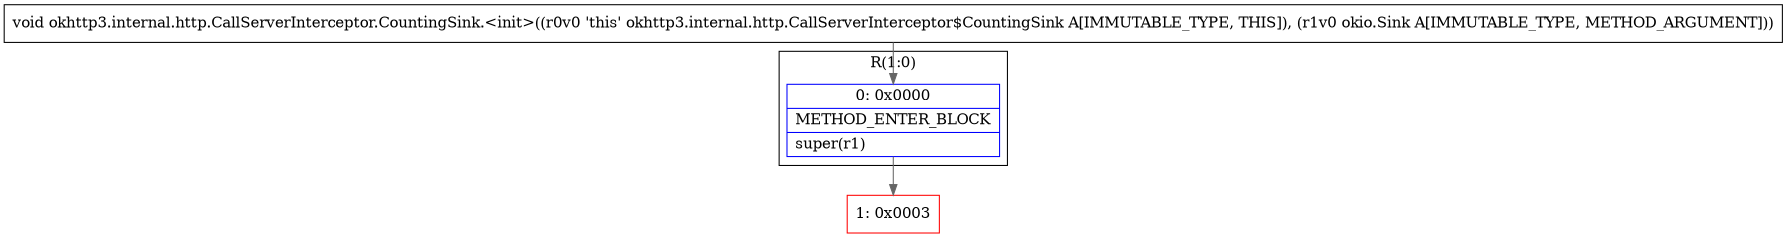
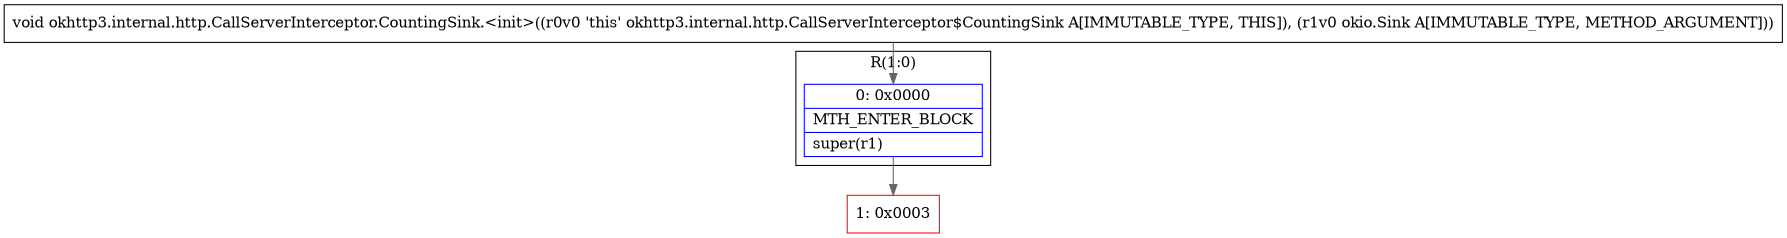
node "0: 0x0000": text "METHOD_ENTER_BLOCK" -> "MTH_ENTER_BLOCK"
